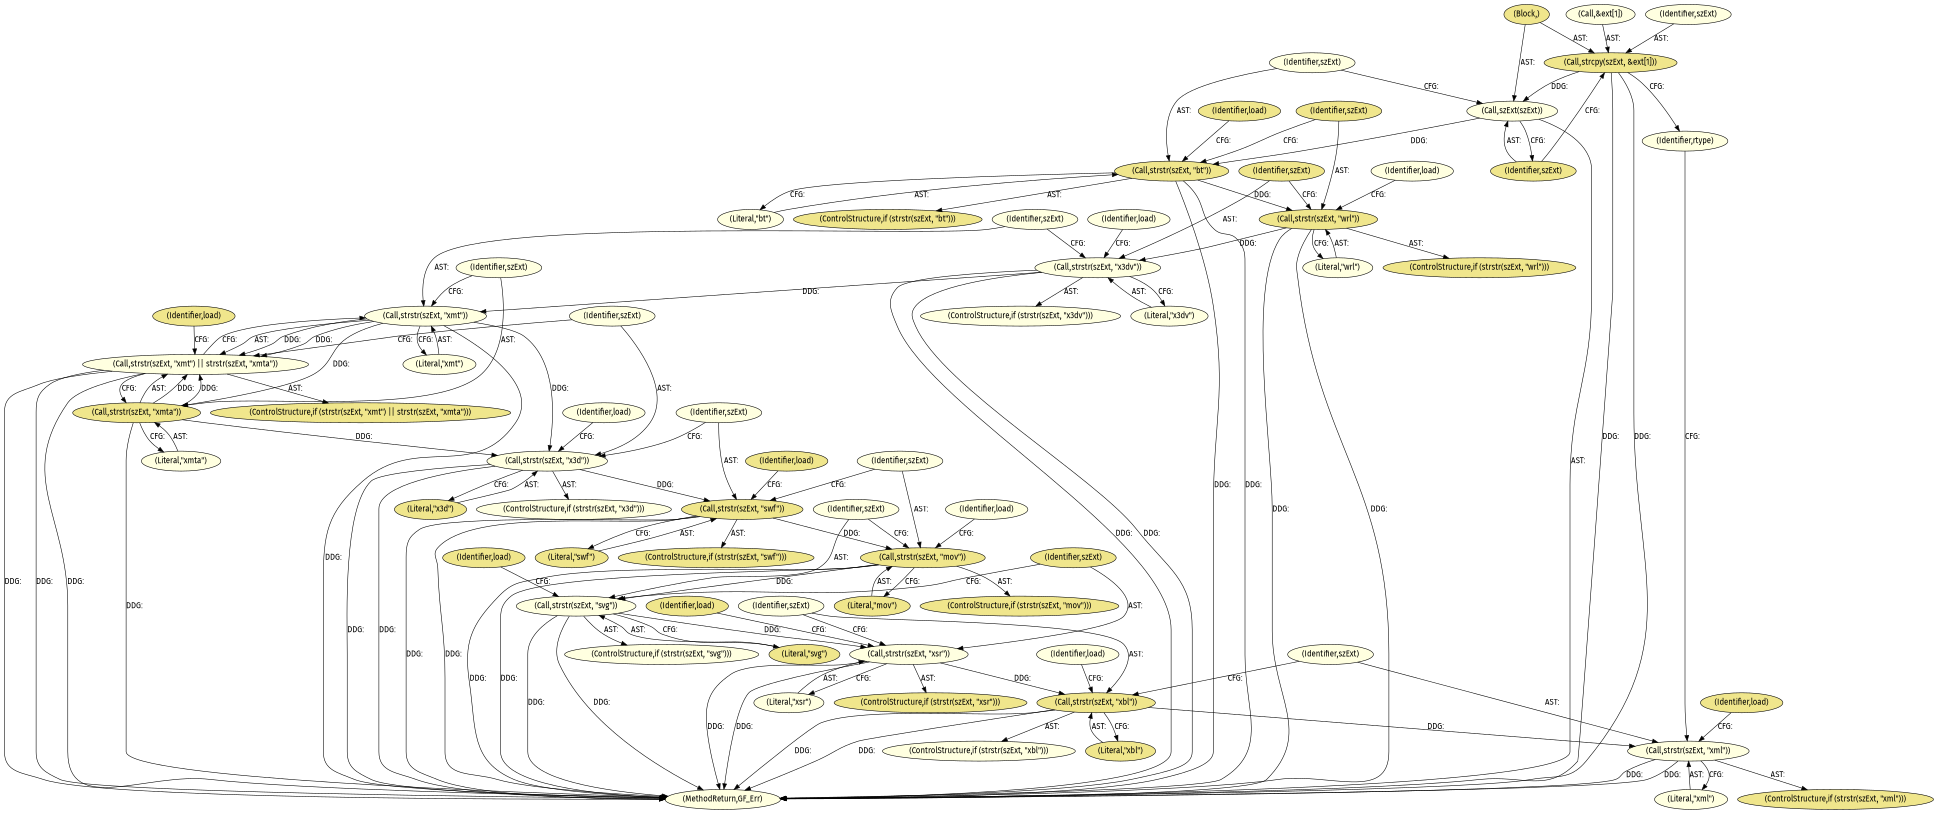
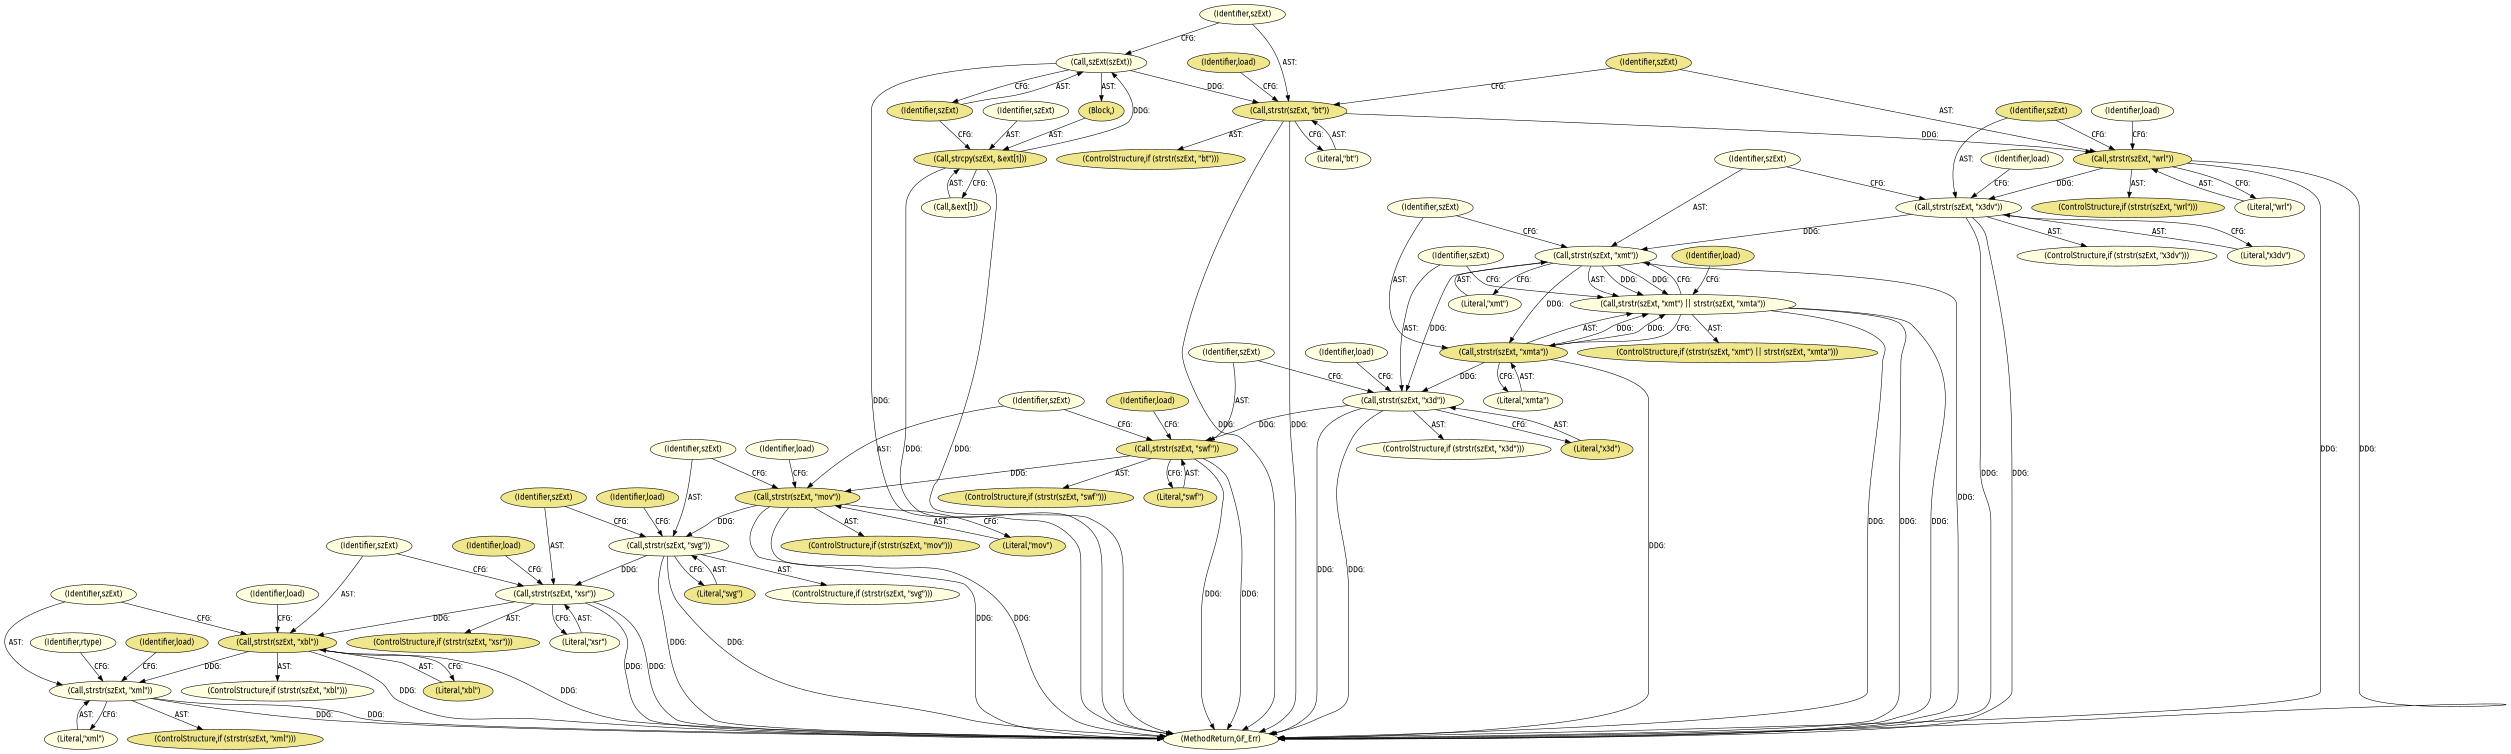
edge "(Block,)" -> "(Call,szExt(szExt))": reversed
edge "(Call,strcpy(szExt, &ext[1]))" -> "(Identifier,rtype)": now "(Call,strcpy(szExt, &ext[1]))" -> "(Call,&ext[1])"
edge "(Call,szExt(szExt))" -> "(MethodReturn,GF_Err)": label "AST: " -> "DDG: "
